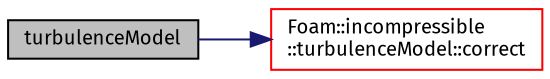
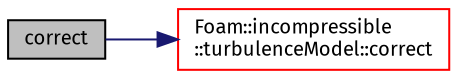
node "turbulenceModel": label "turbulenceModel" -> "correct"
